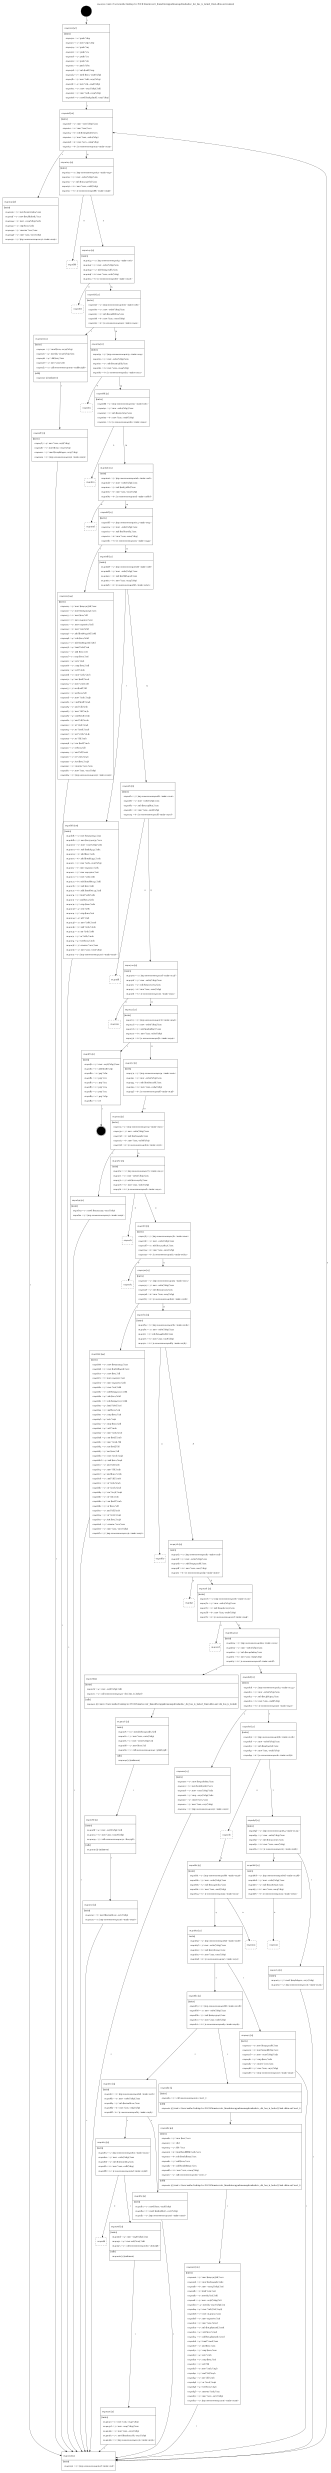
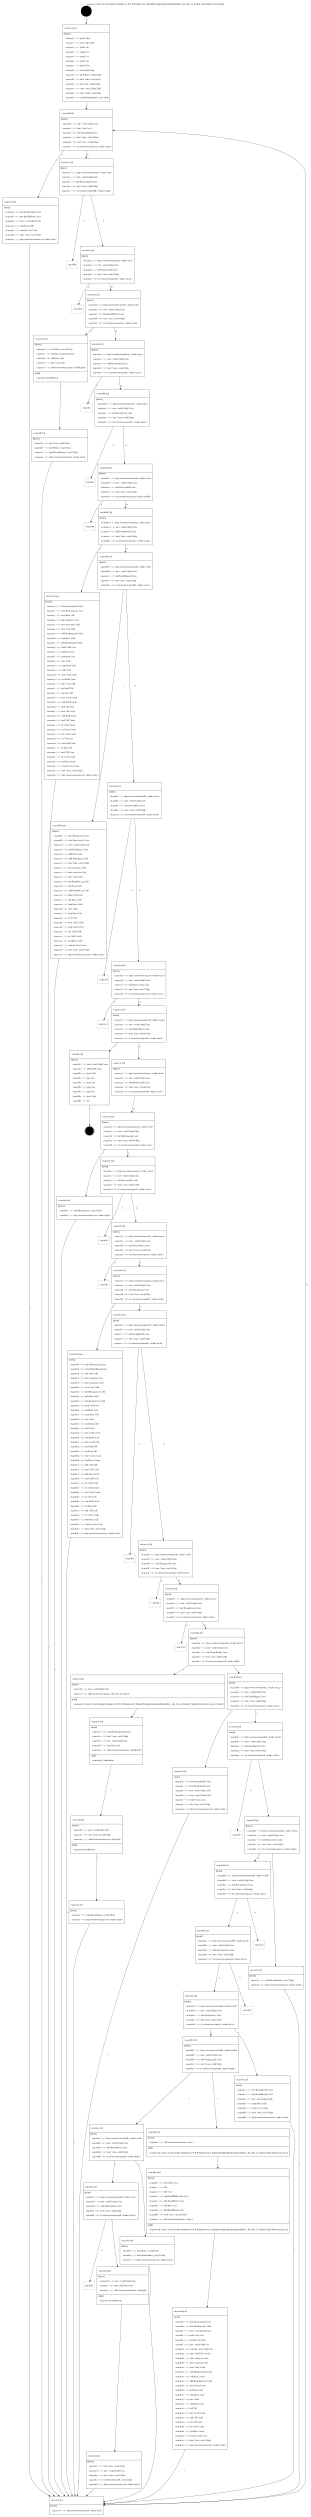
edge "0x401e1b" -> "0x401881 [25]": now "0x401868 [25]" -> "0x401881 [25]"
